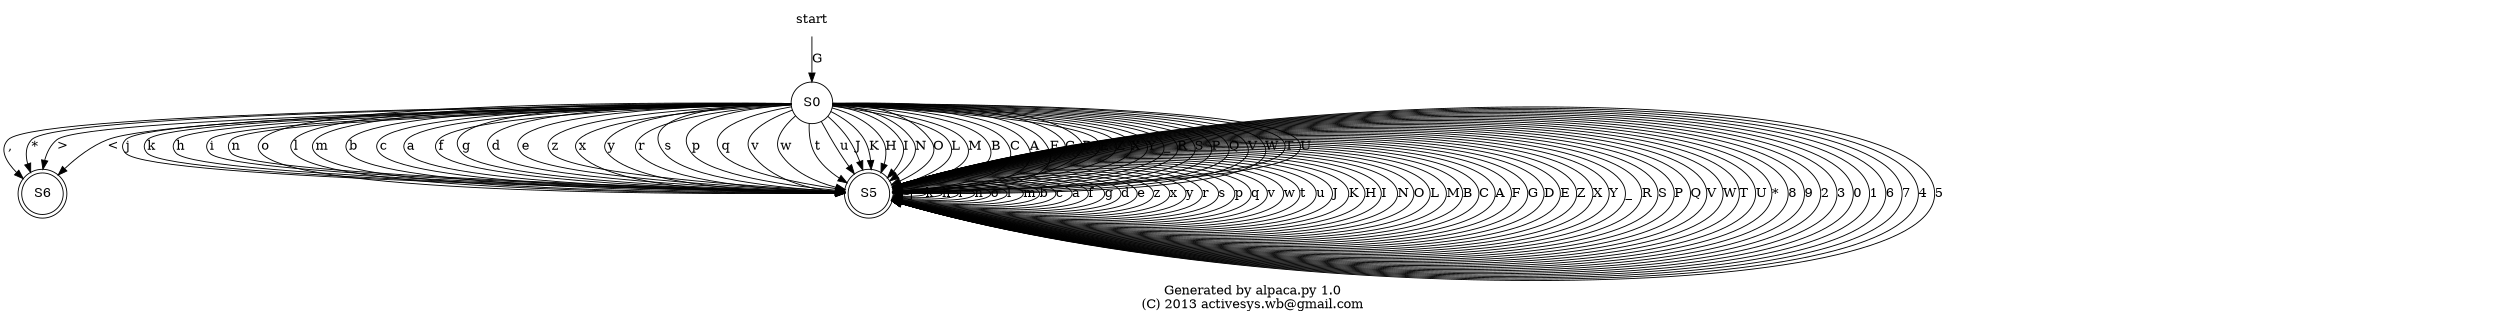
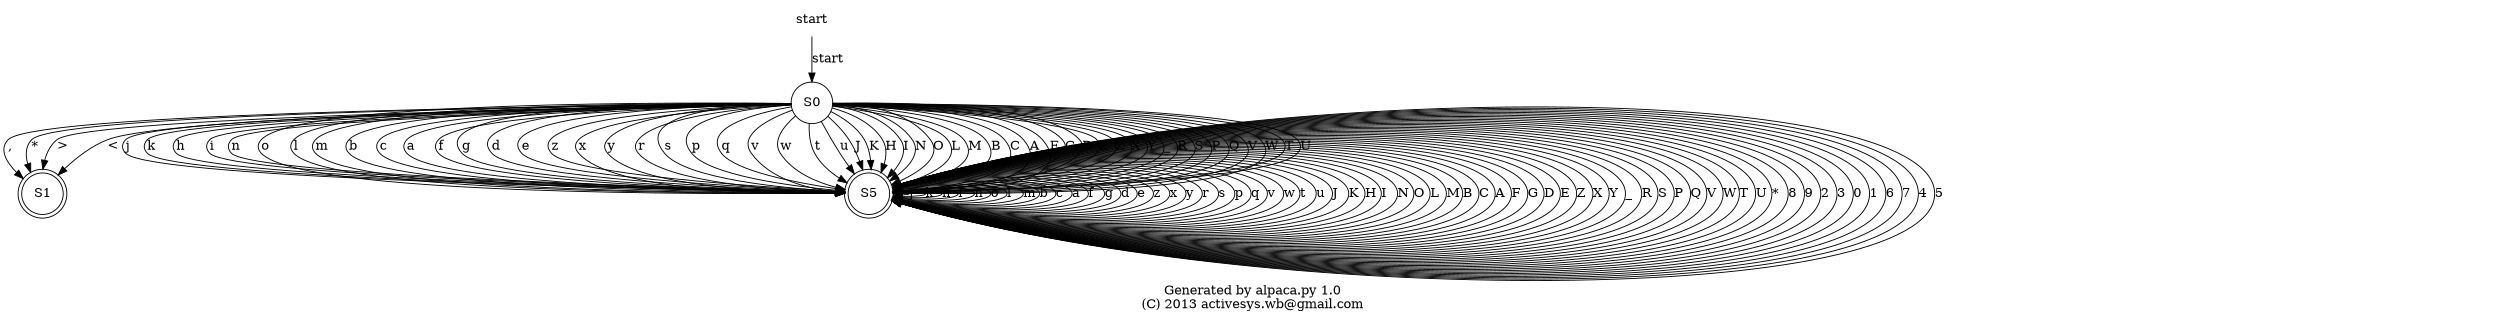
edge "start" -> "S0": label "G" -> "start"
node "S6": label "S6" -> "S1"
